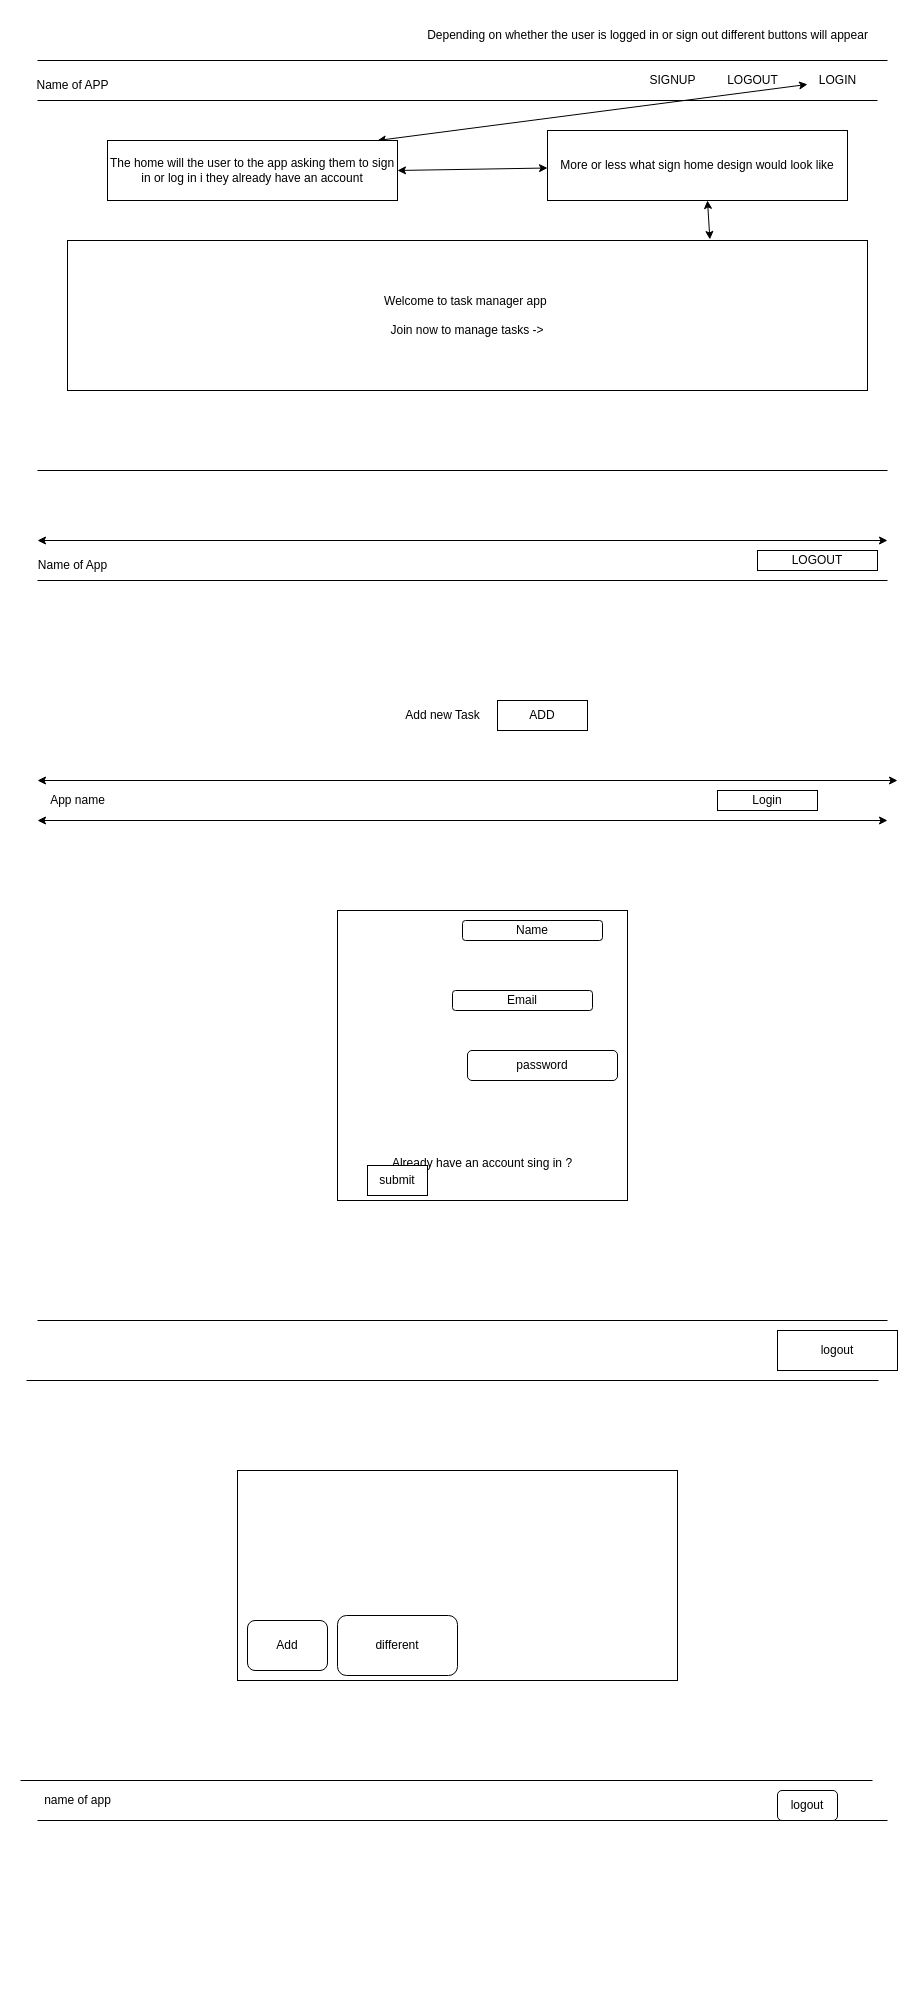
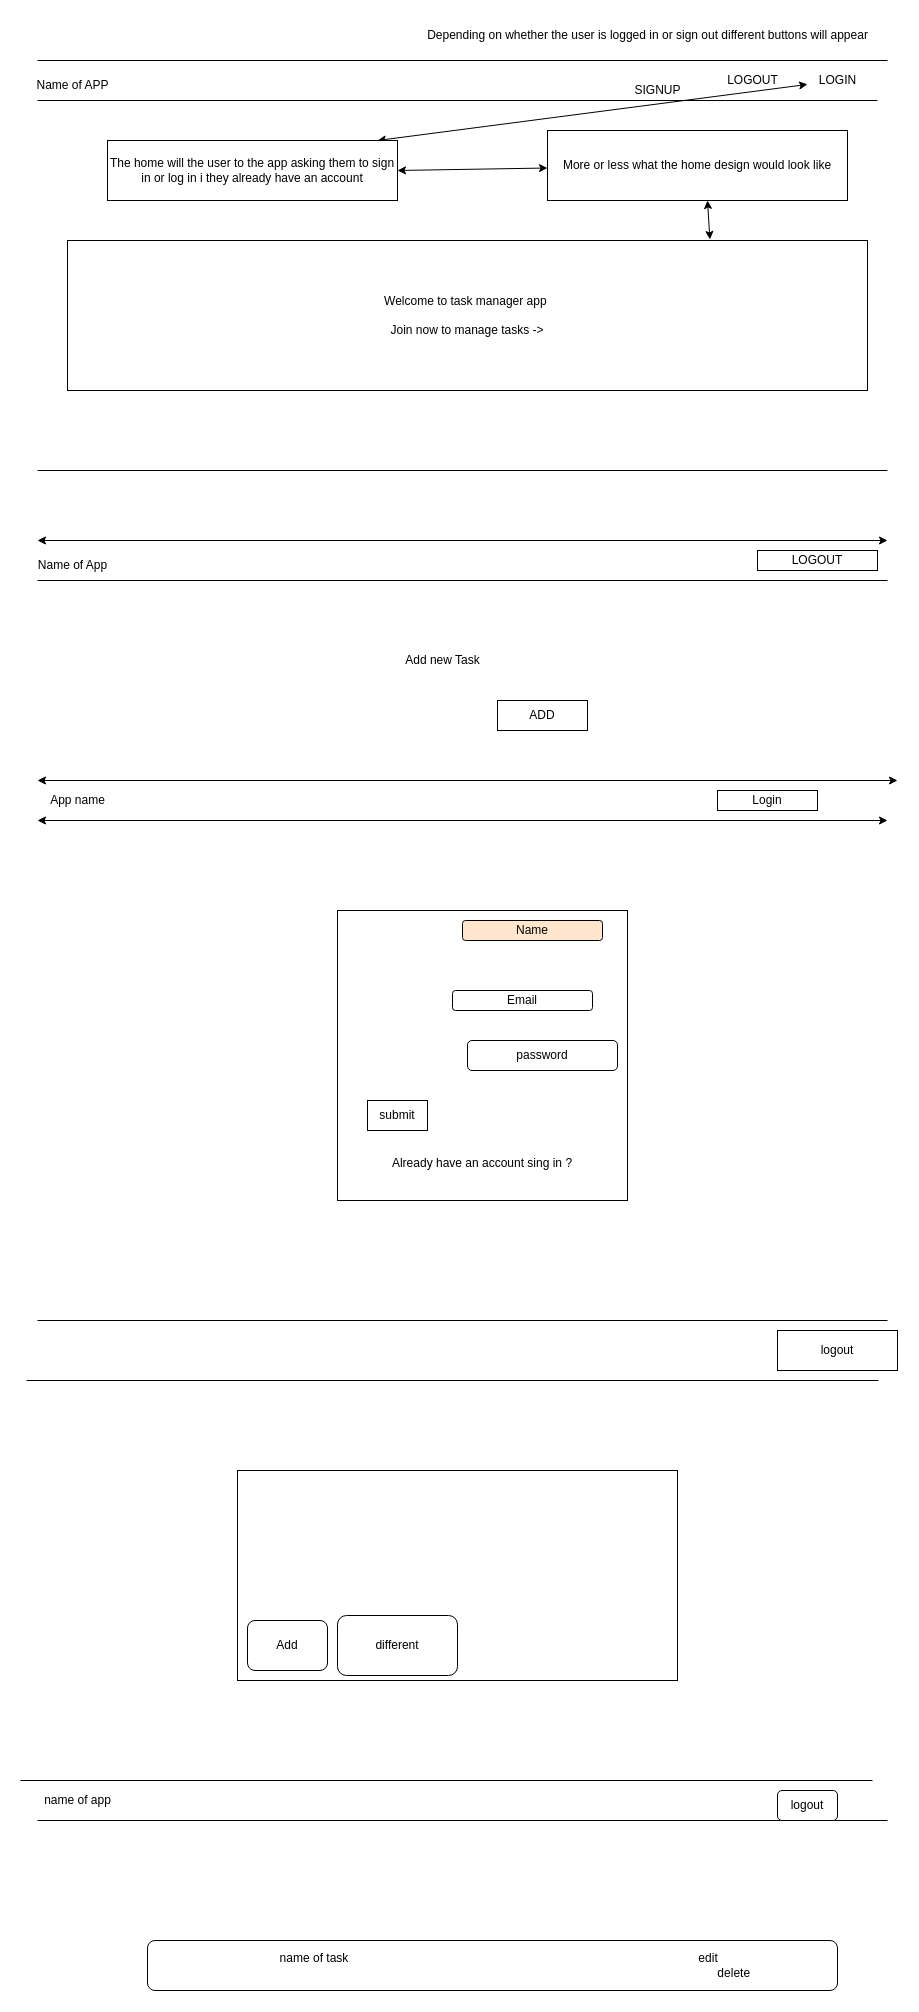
node "SIGNUP": moved (673, 81) -> (658, 91)
node "More or less what sign home design would look like": label "More or less what sign home design would look like" -> "More or less what the home design would look like"
node "Add new Task": moved (443, 716) -> (443, 661)
node "Name": fillcolor #ffffff -> #ffe6cc
node "password": moved (543, 1066) -> (543, 1056)
node "submit": moved (398, 1181) -> (398, 1116)
node "name of task edit delete": added
